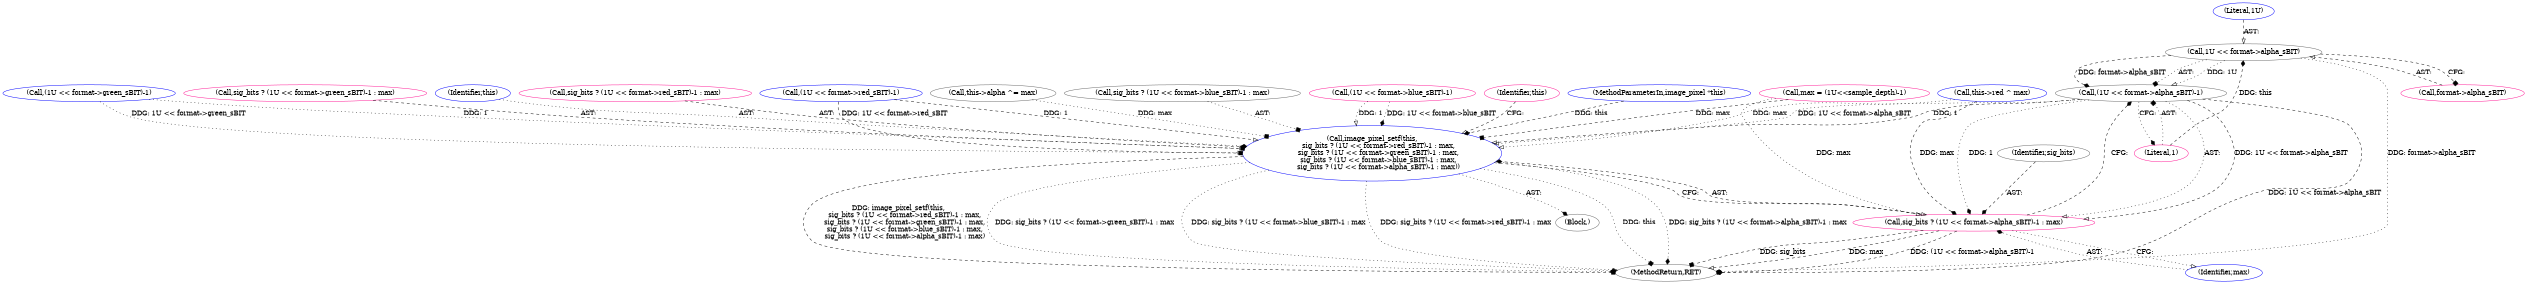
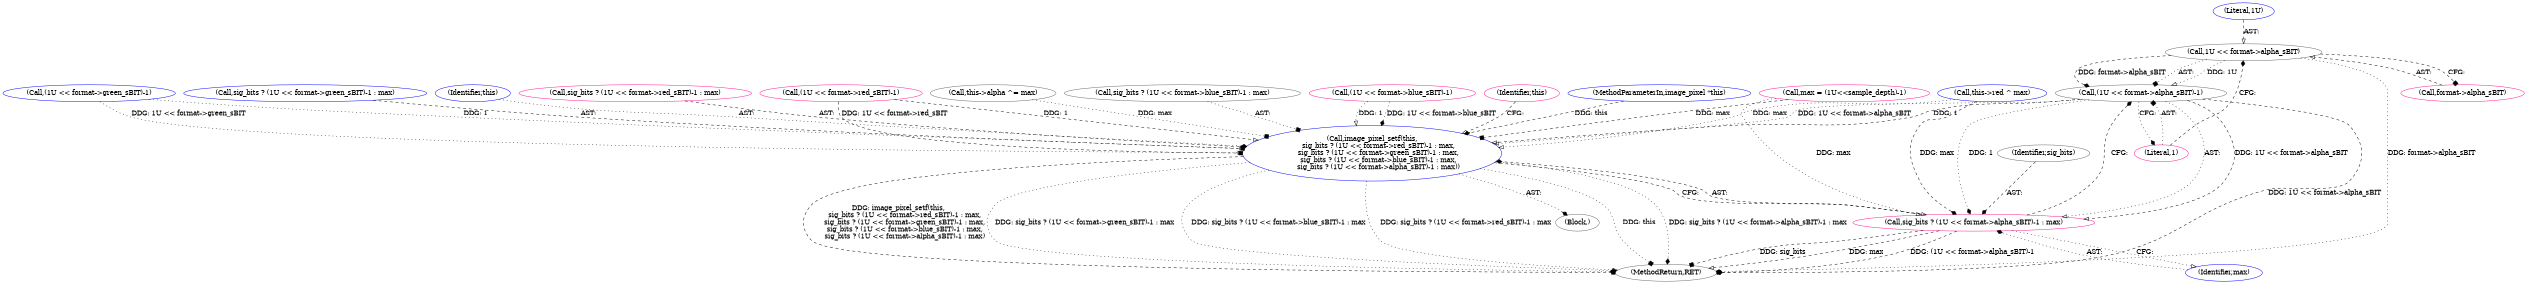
node "(Call,sig_bits ? (1U << format->green_sBIT)-1 : max)": color deeppink -> blue
node "(Call,(1U << format->red_sBIT)-1)": color blue -> deeppink
edge "(Literal,1)" -> "(Call,1U << format->alpha_sBIT)": label "DDG: this" -> "CFG: "
